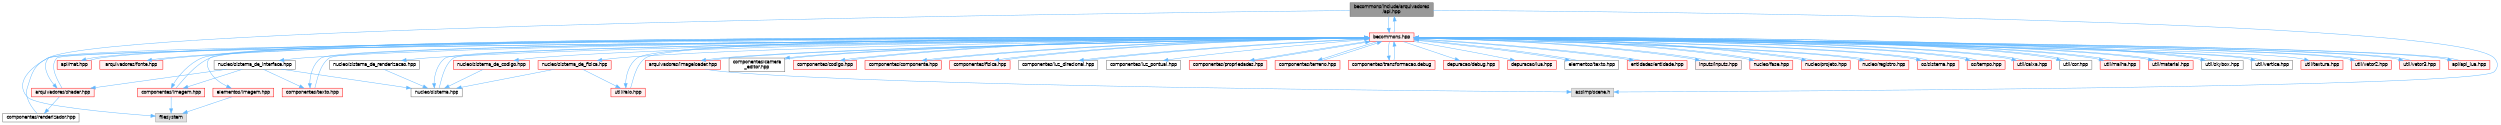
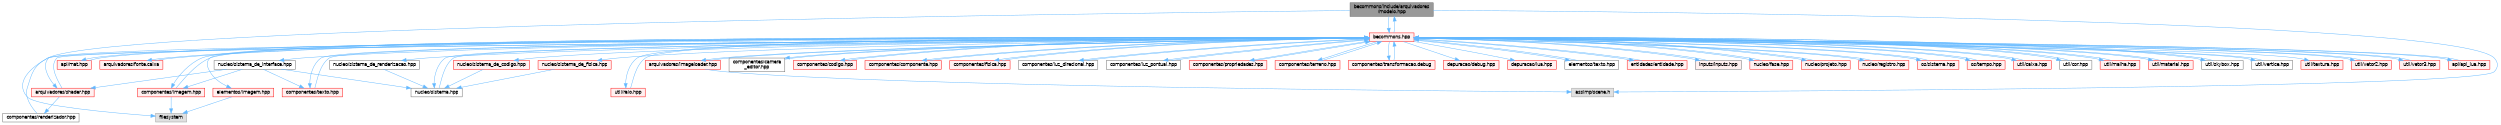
node "becommons/include/arquivadores /api.hpp": label "becommons/include/arquivadores /api.hpp" -> "becommons/include/arquivadores /modelo.hpp"
edge "componentes/luz_pontual.hpp" -> "becommons.hpp": added
node "arquivadores/fonte.hpp": label "arquivadores/fonte.hpp" -> "arquivadores/fonte.caixa"
edge "nucleo/sistema_de_fisica.hpp" -> "util/raio.hpp": removed
